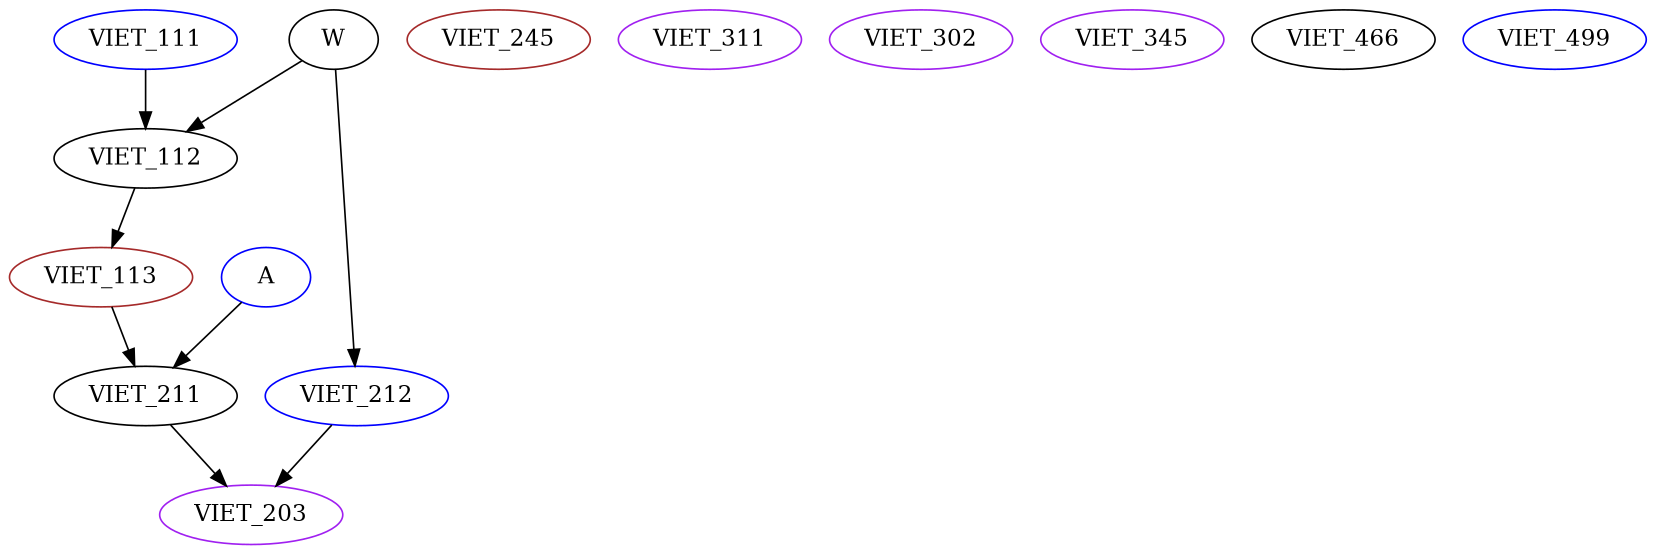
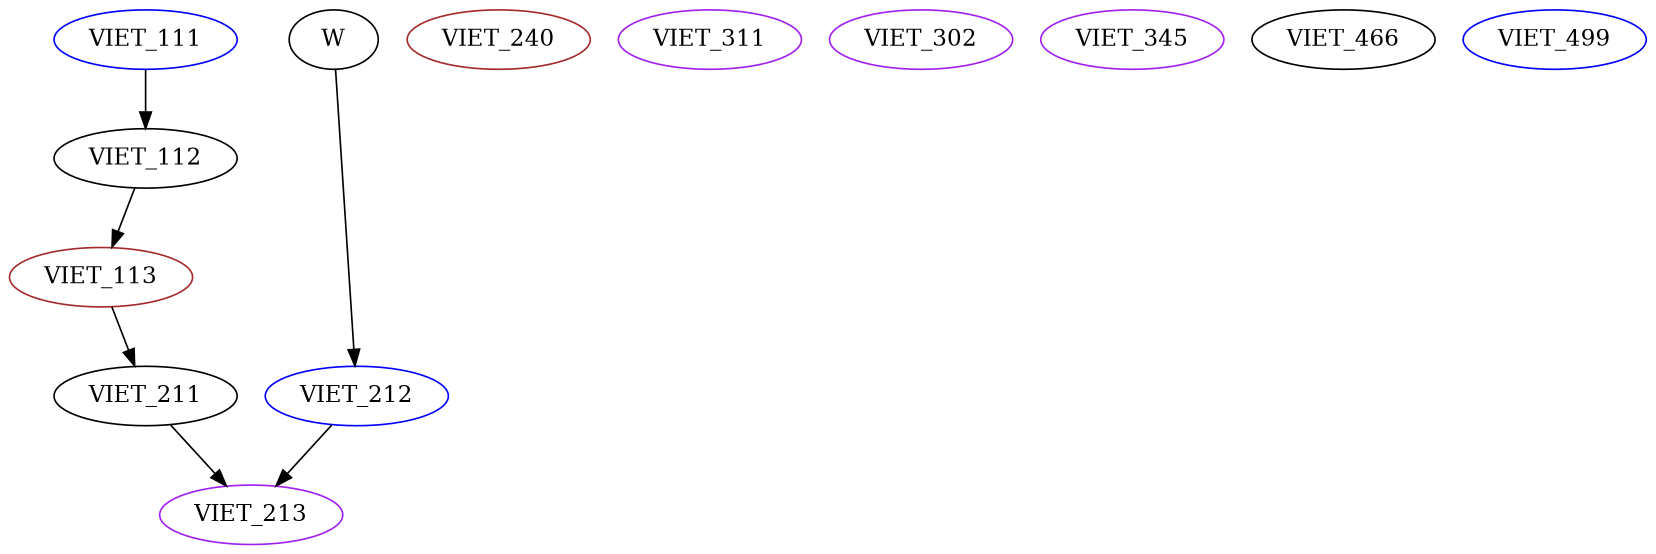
node "VIET_245": label "VIET_245" -> "VIET_240"
edge "W" -> "VIET_112": removed
node "A": removed
node "VIET_203": label "VIET_203" -> "VIET_213"
